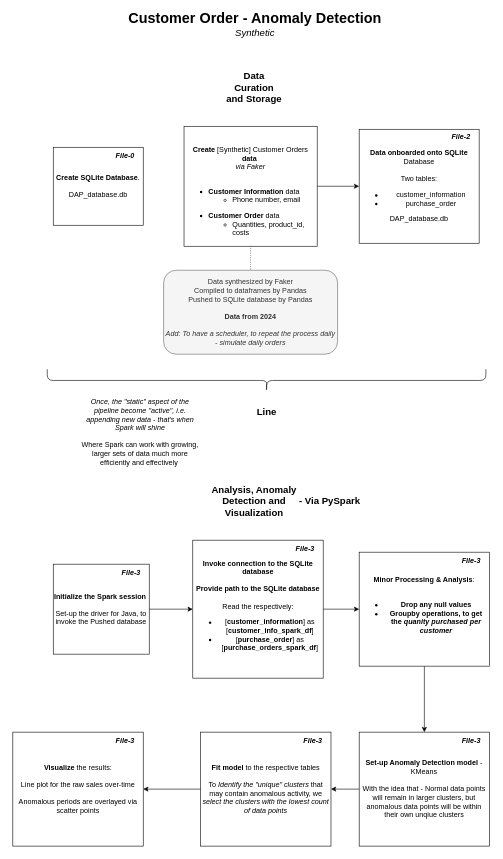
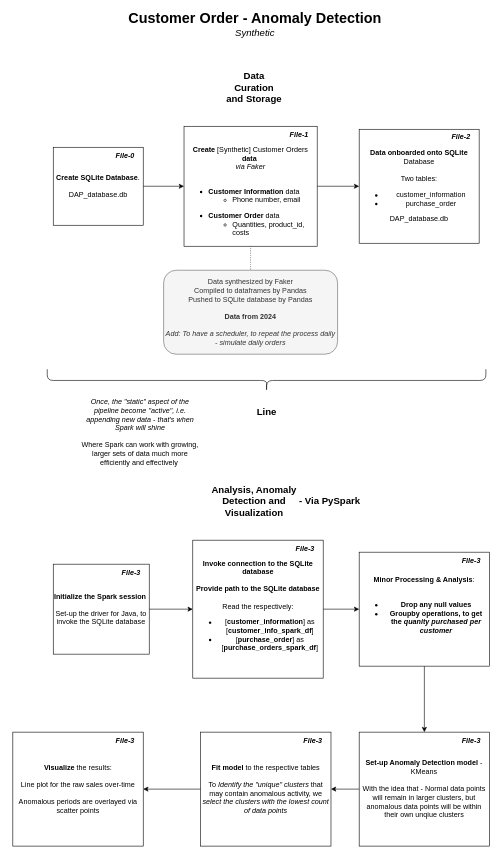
node "File-1": added
edge "Create SQLite Database. DAP_database.db" -> "Create [Synthetic] Customer Orders data via Faker Customer Information data Phone number, email Customer Order data Quantities, product_id, costs": added
node "Initialize the Spark session Set-up the driver for Java, to invoke the Pushed database": label "Initialize the Spark session Set-up the driver for Java, to invoke the Pushed database" -> "Initialize the Spark session Set-up the driver for Java, to invoke the SQLite database"
